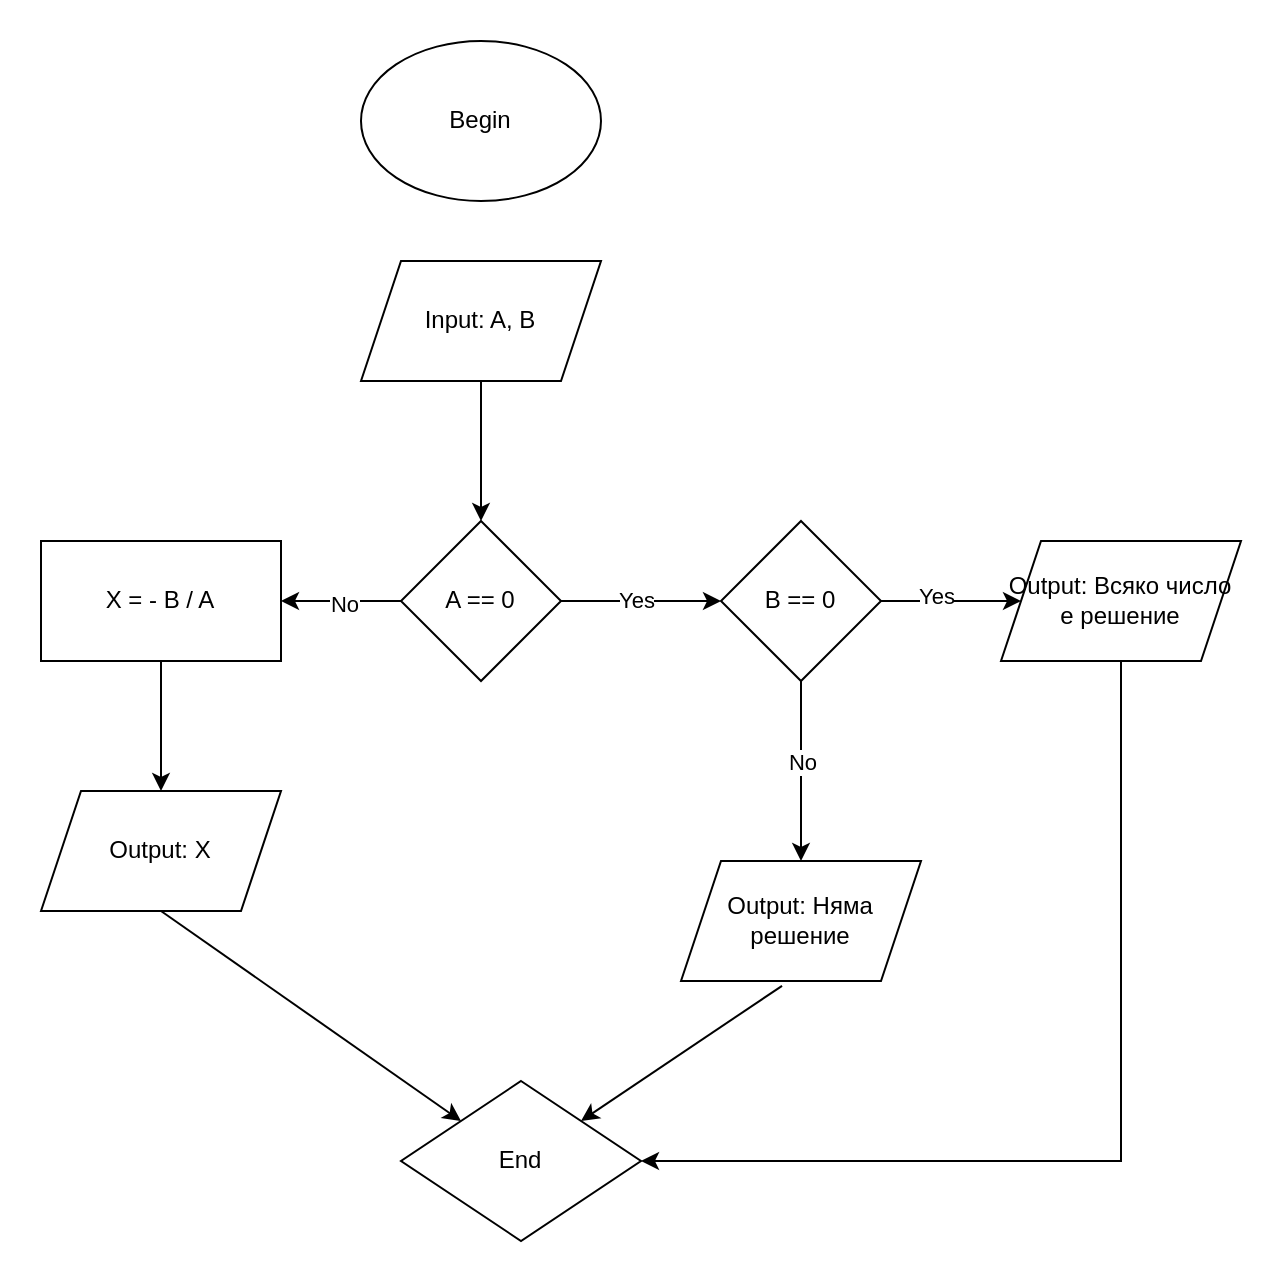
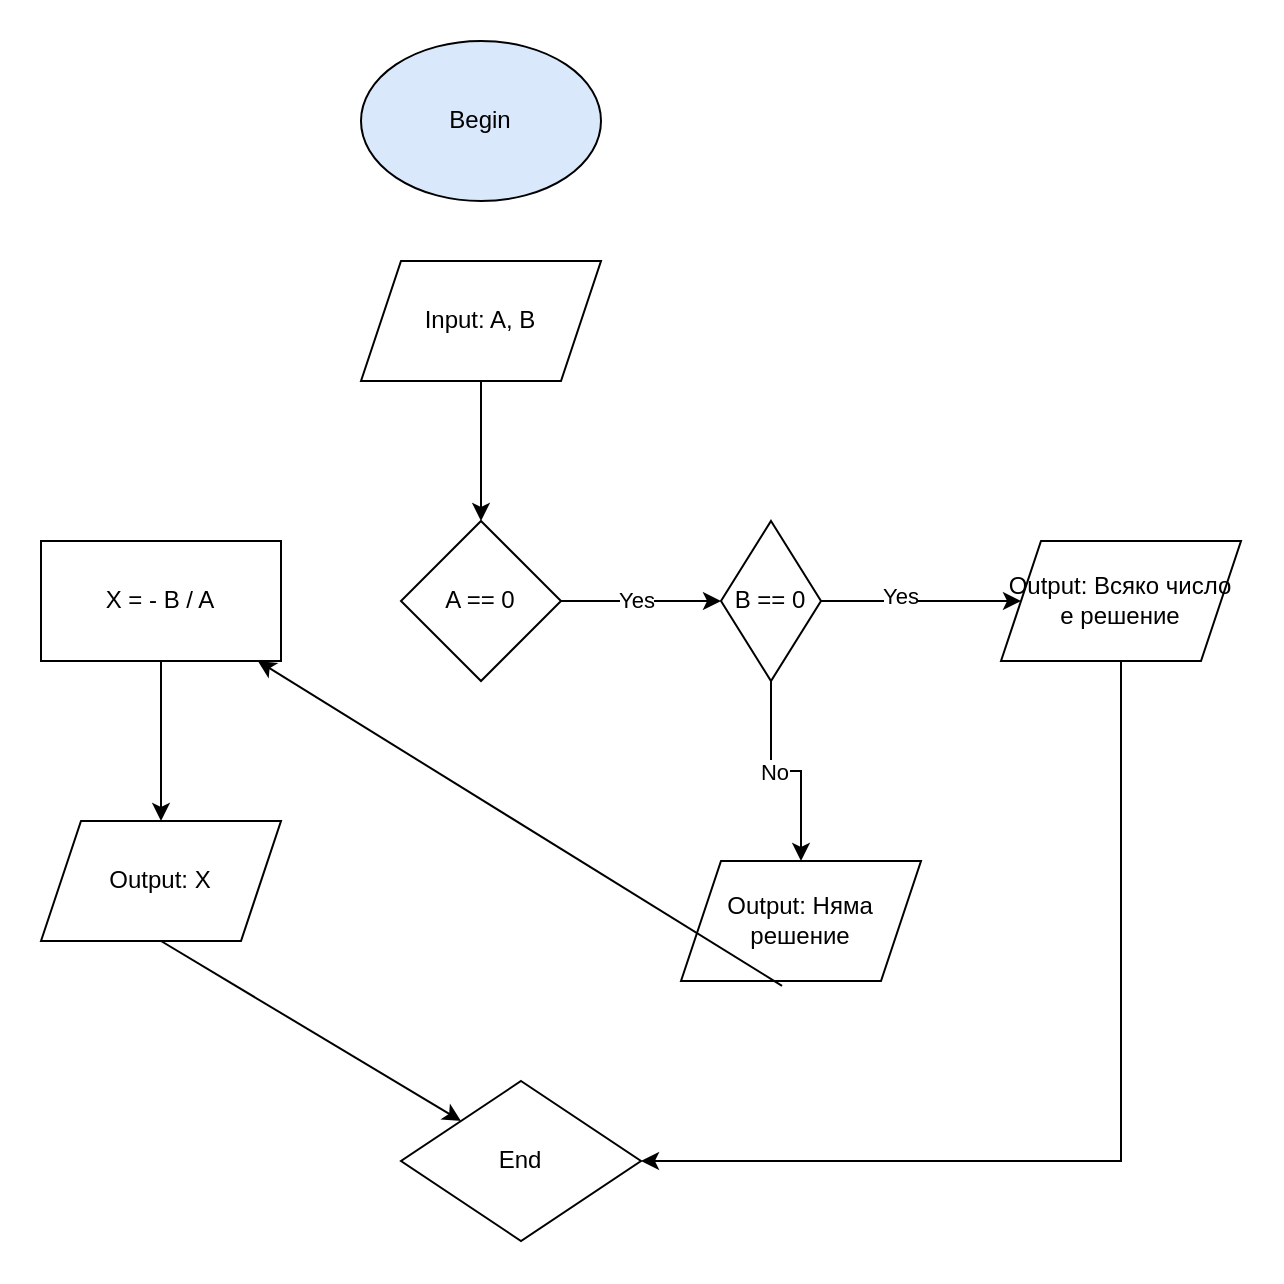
node "Begin": fillcolor #ffffff -> #dae8fc
edge "A == 0" -> "X = - B / A": removed, label "No"
node "B == 0": size 160x160 -> 100x160
node "Output: X": moved (161, 851) -> (161, 881)
edge "Output: Няма решение" -> "End": now "Output: Няма решение" -> "X = - B / A"
